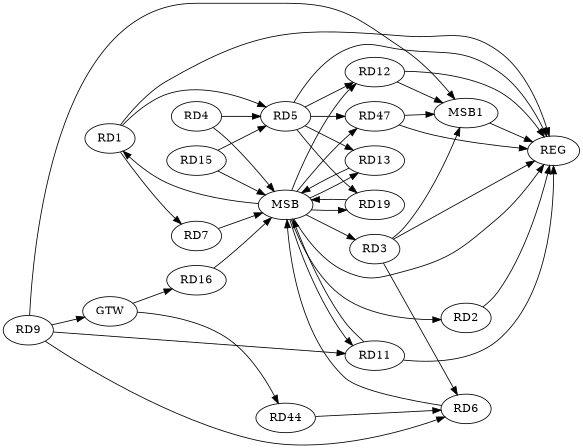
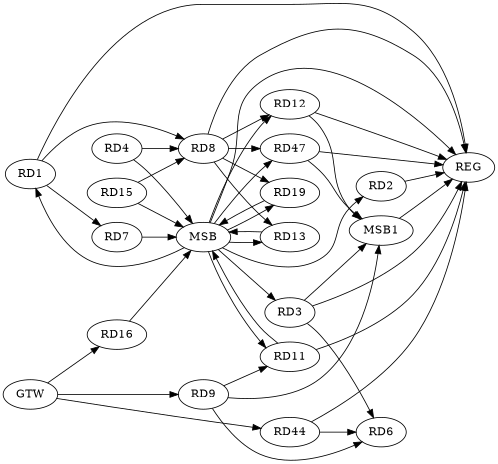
node "RD5": label "RD5" -> "RD8"
edge "RD9" -> "GTW": reversed
edge "RD44" -> "REG": added
edge "RD6" -> "MSB": removed
